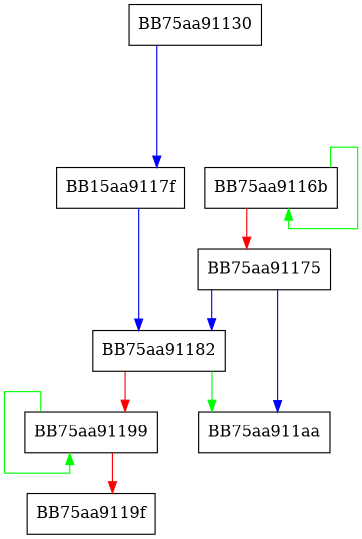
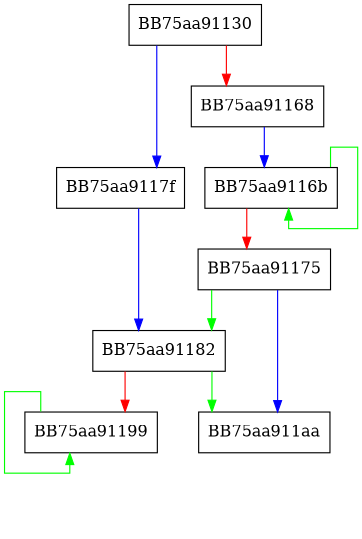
node "BB75aa91168": added
node "BB15aa9117f": label "BB15aa9117f" -> "BB75aa9117f"
edge "BB75aa91175" -> "BB75aa91182": color blue -> green
node "BB75aa9119f": removed
